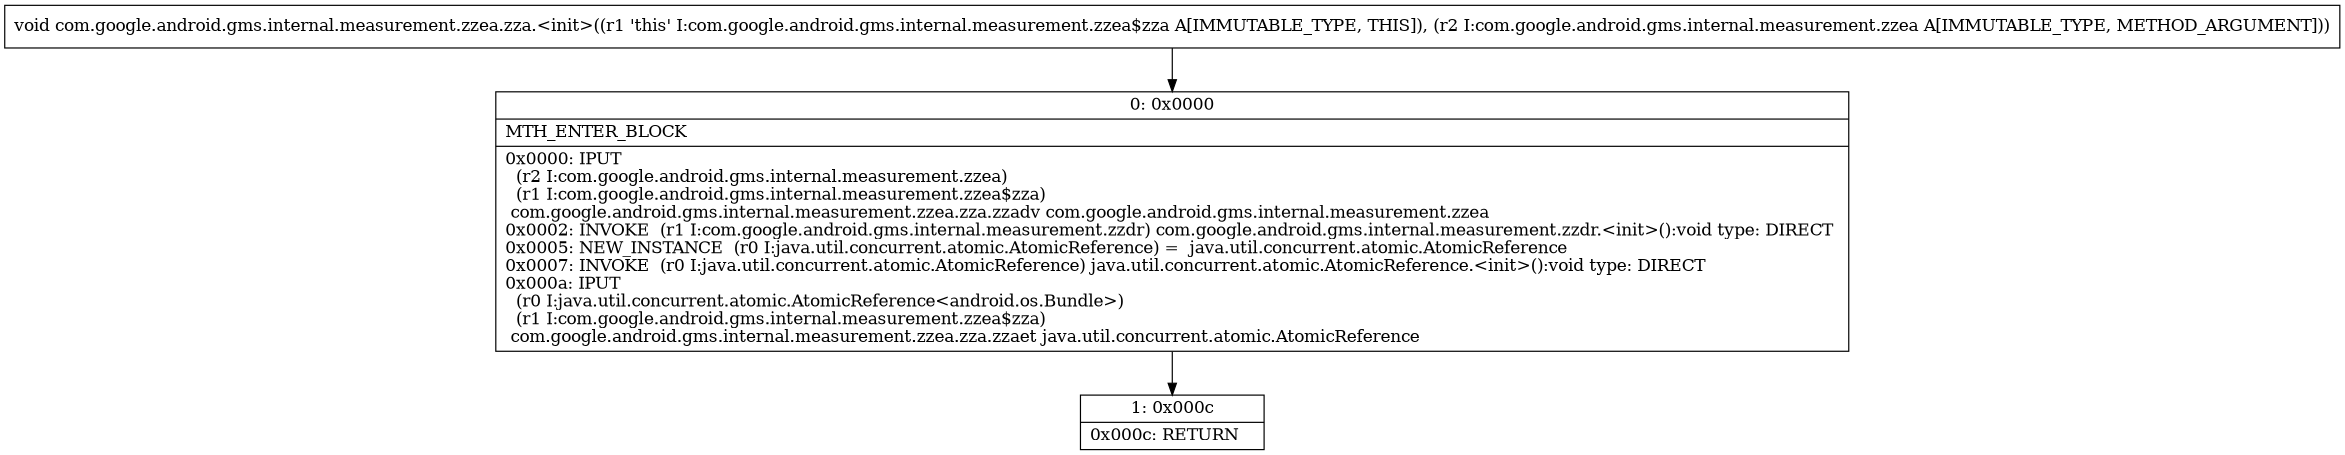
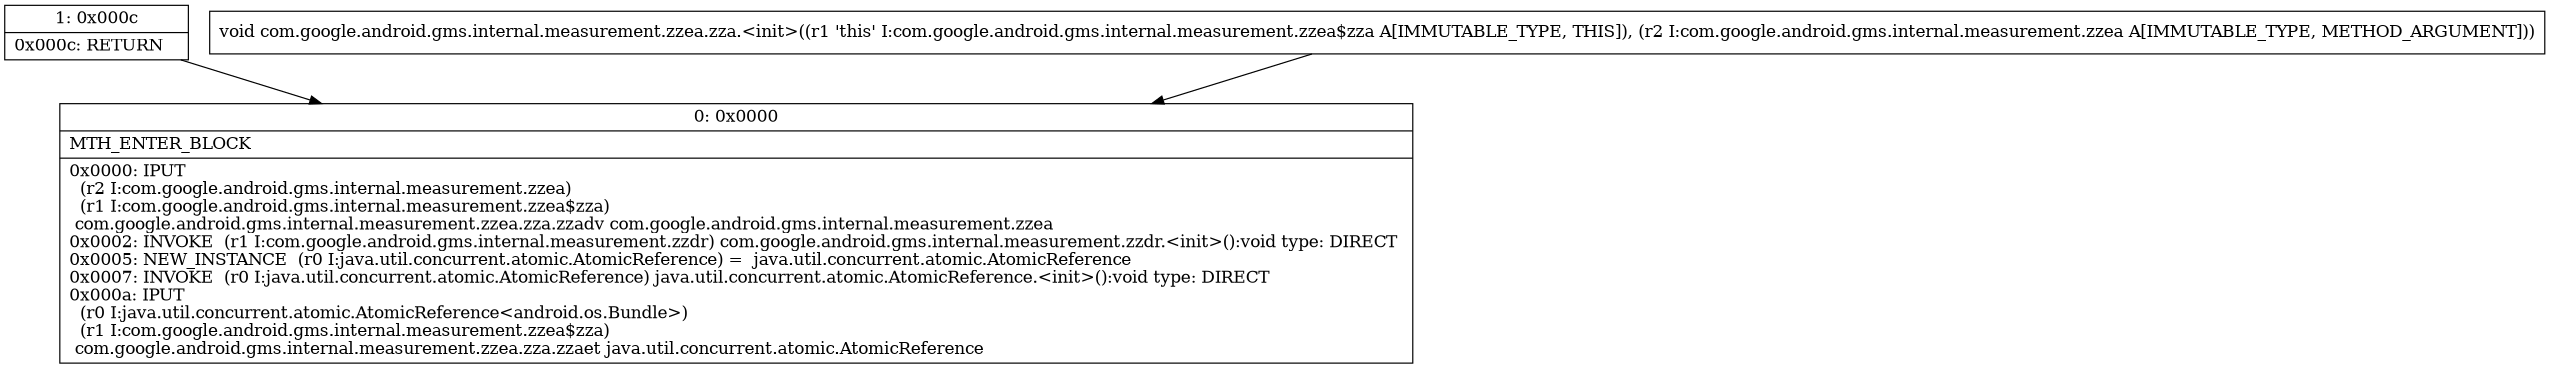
edge "0: 0x0000" -> "1: 0x000c": reversed
